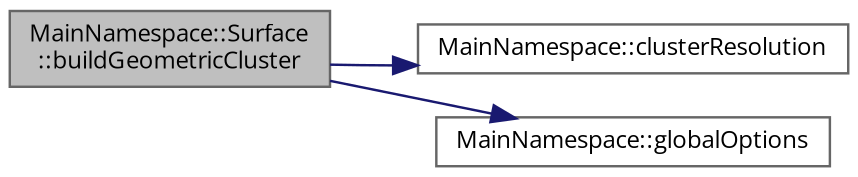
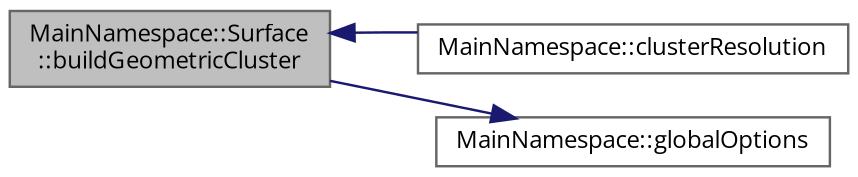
edge "MainNamespace::Surface ::buildGeometricCluster" -> "MainNamespace::clusterResolution": reversed
